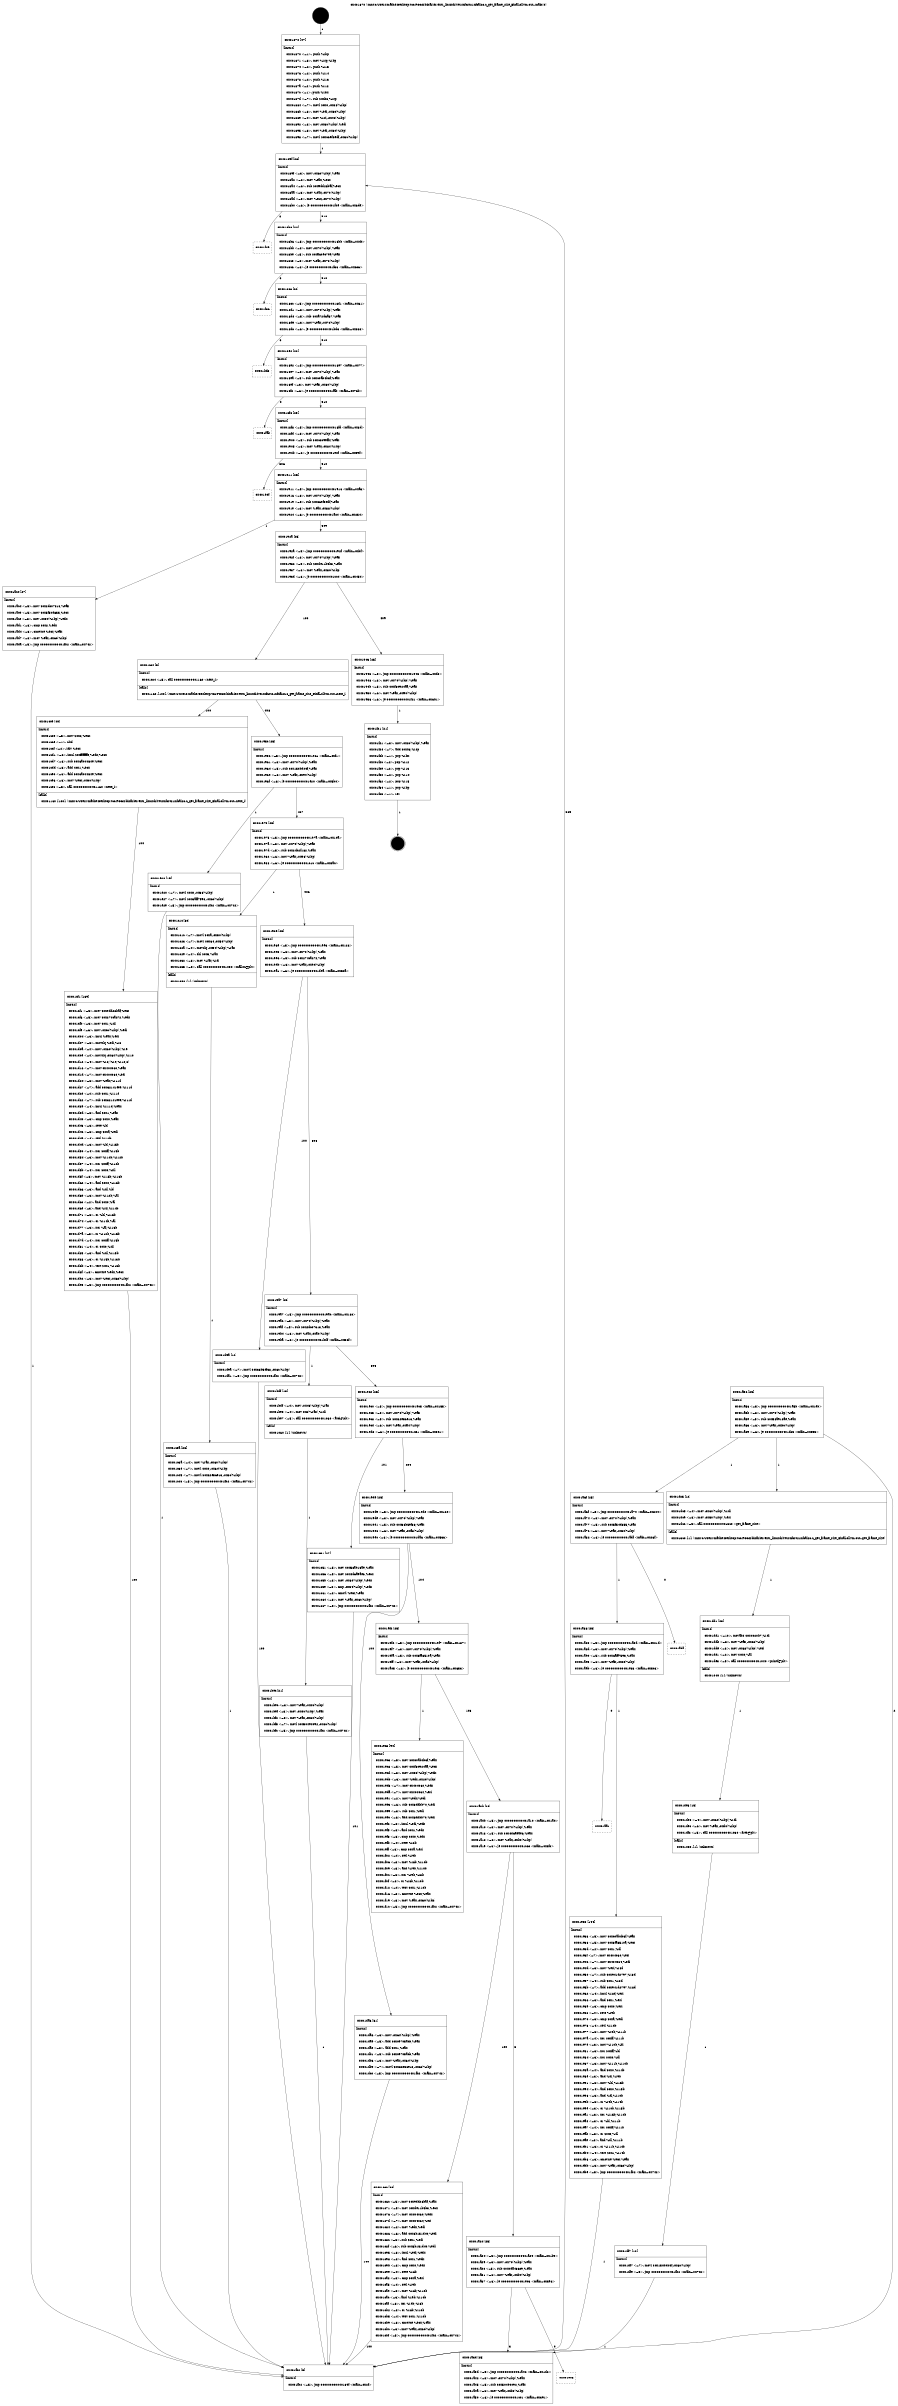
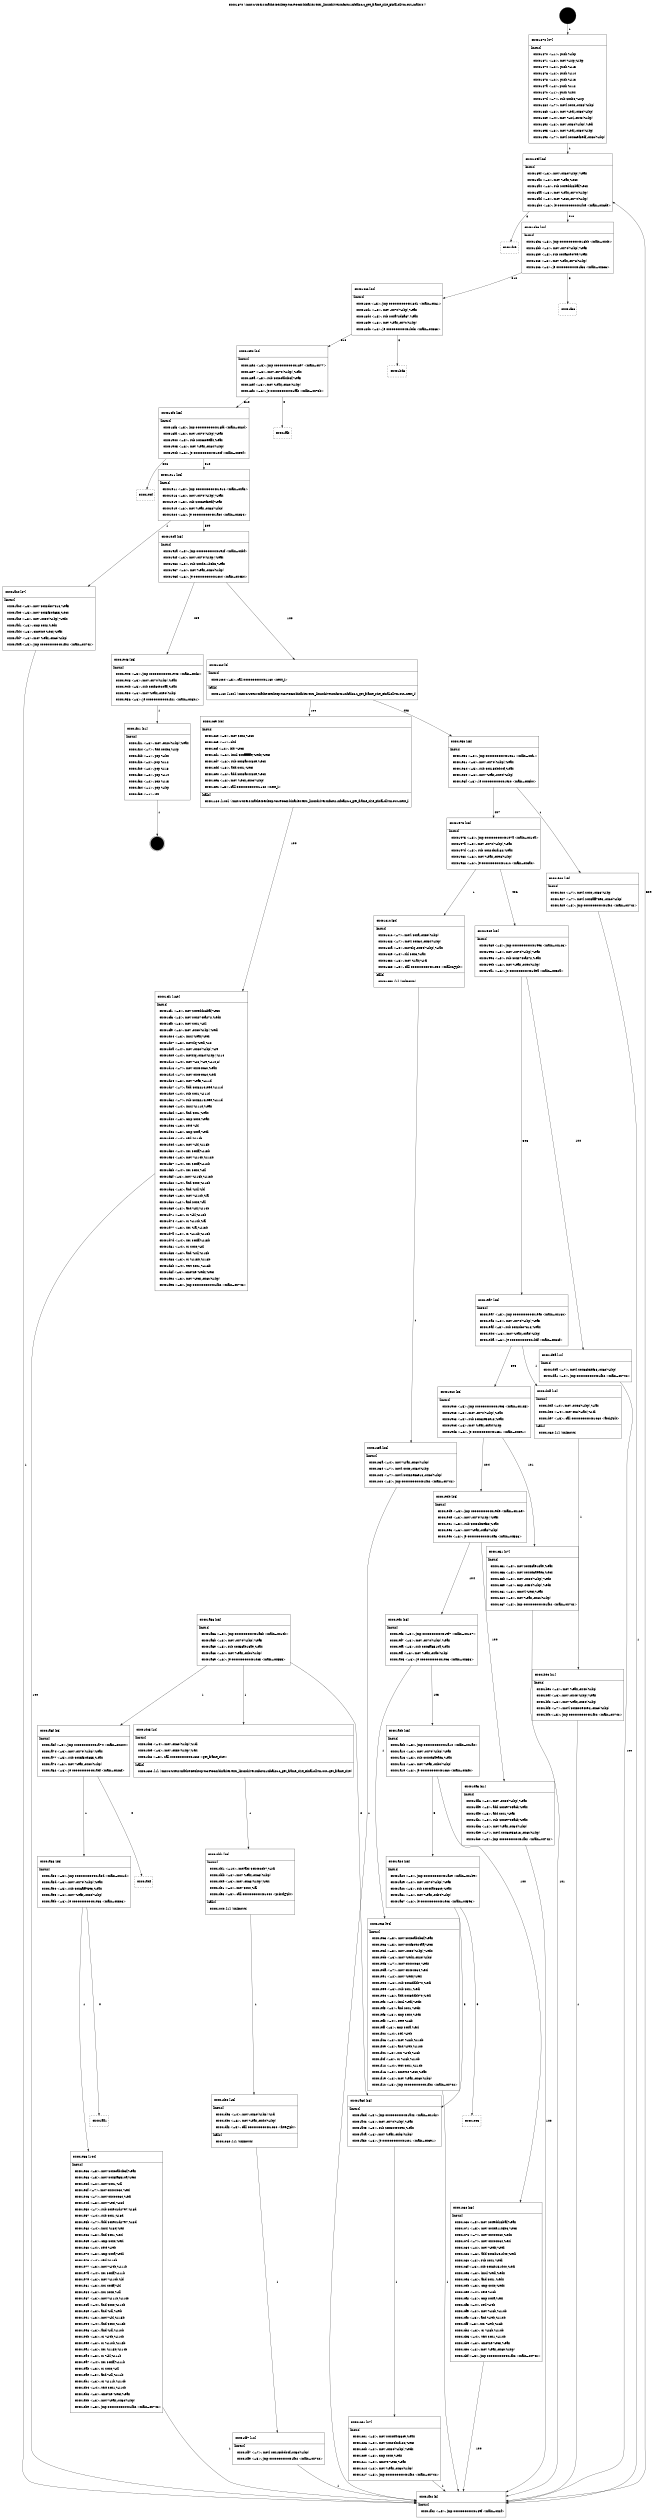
edge "0x401ec3 [94]" -> "0x401fb2 [5]": added, label "1"
node "0x401c01 [27]": added
